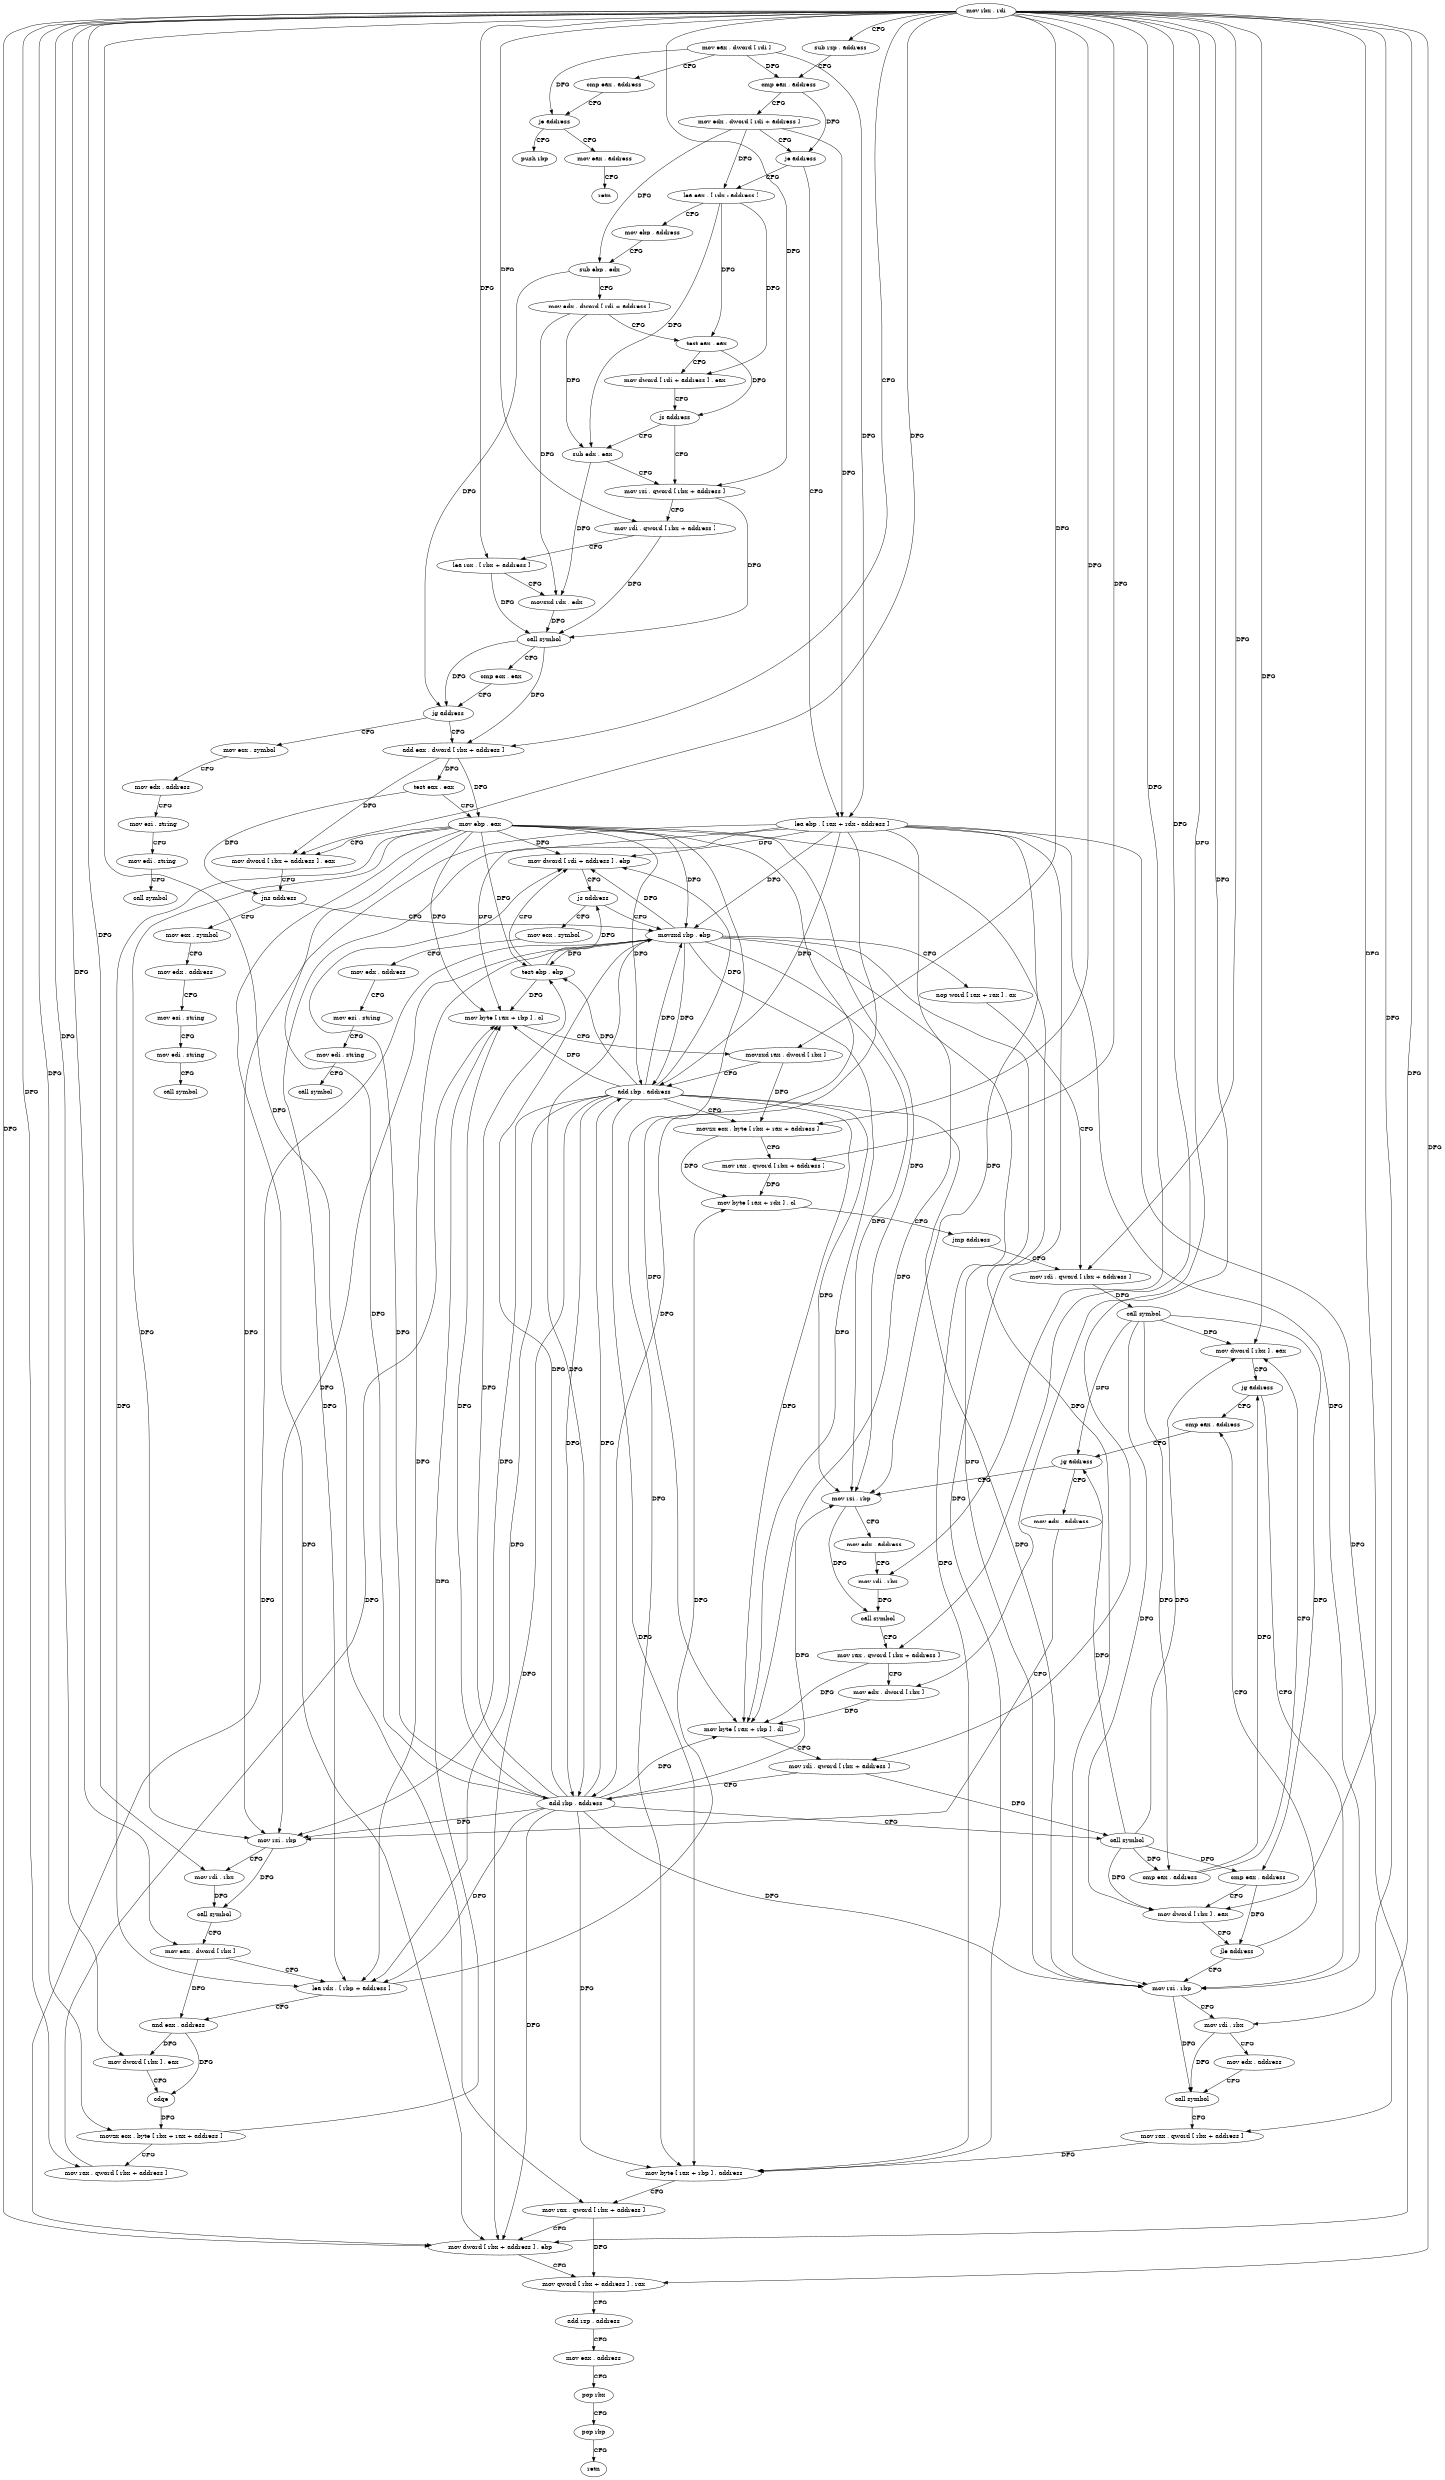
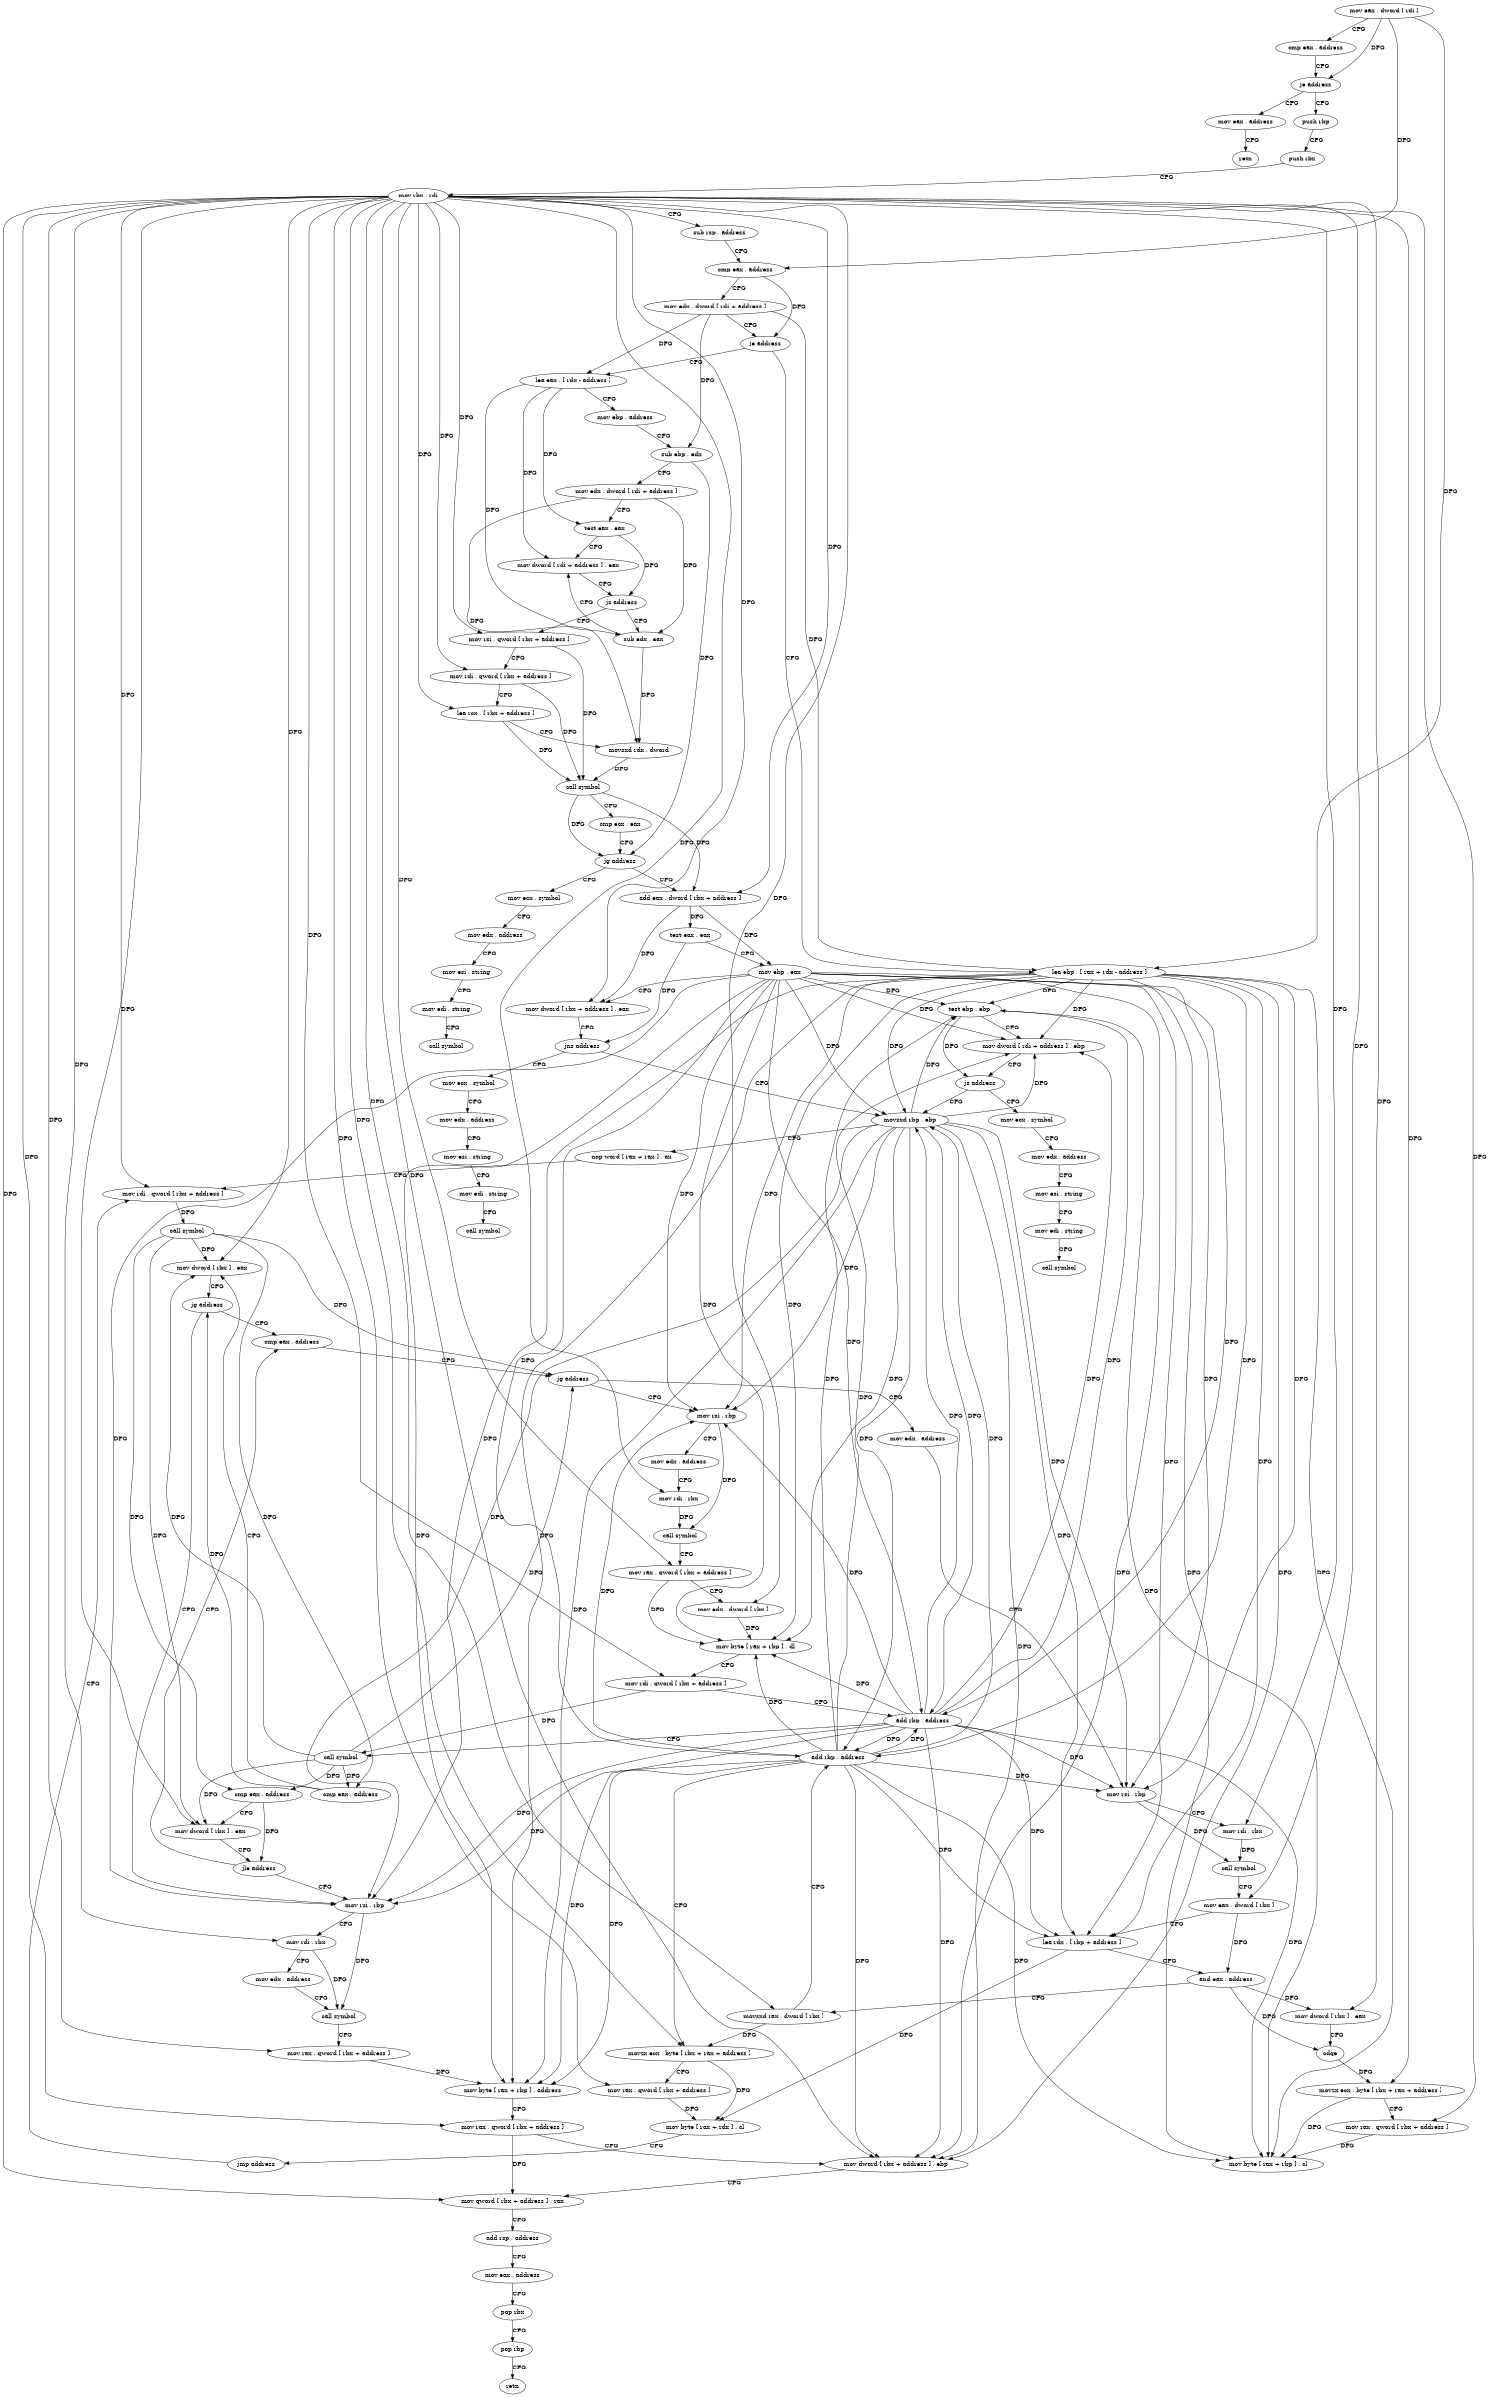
node "push rbx": added
edge "mov rbx , rdi" -> "add eax , dword [ rbx + address ]": label "CFG" -> "DFG"
edge "sub edx , eax" -> "mov rsi , qword [ rbx + address ]": now "sub edx , eax" -> "mov dword [ rdi + address ] , eax"
node "movsxd rdx , edx": label "movsxd rdx , edx" -> "movsxd rdx , dword"
edge "lea ebp , [ rax + rdx - address ]" -> "test ebp , ebp": added, label "DFG"
edge "mov byte [ rax + rbp ] , cl" -> "movsxd rax , dword [ rbx ]": now "and eax , address" -> "movsxd rax , dword [ rbx ]"
